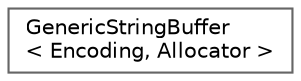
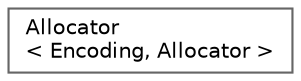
node "GenericStringBuffer < Encoding, Allocator >": label "GenericStringBuffer < Encoding, Allocator >" -> "Allocator < Encoding, Allocator >"
